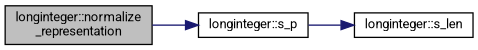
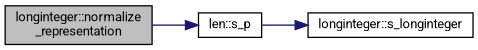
node "longinteger::s_p": label "longinteger::s_p" -> "len::s_p"
node "longinteger::s_len": label "longinteger::s_len" -> "longinteger::s_longinteger"
